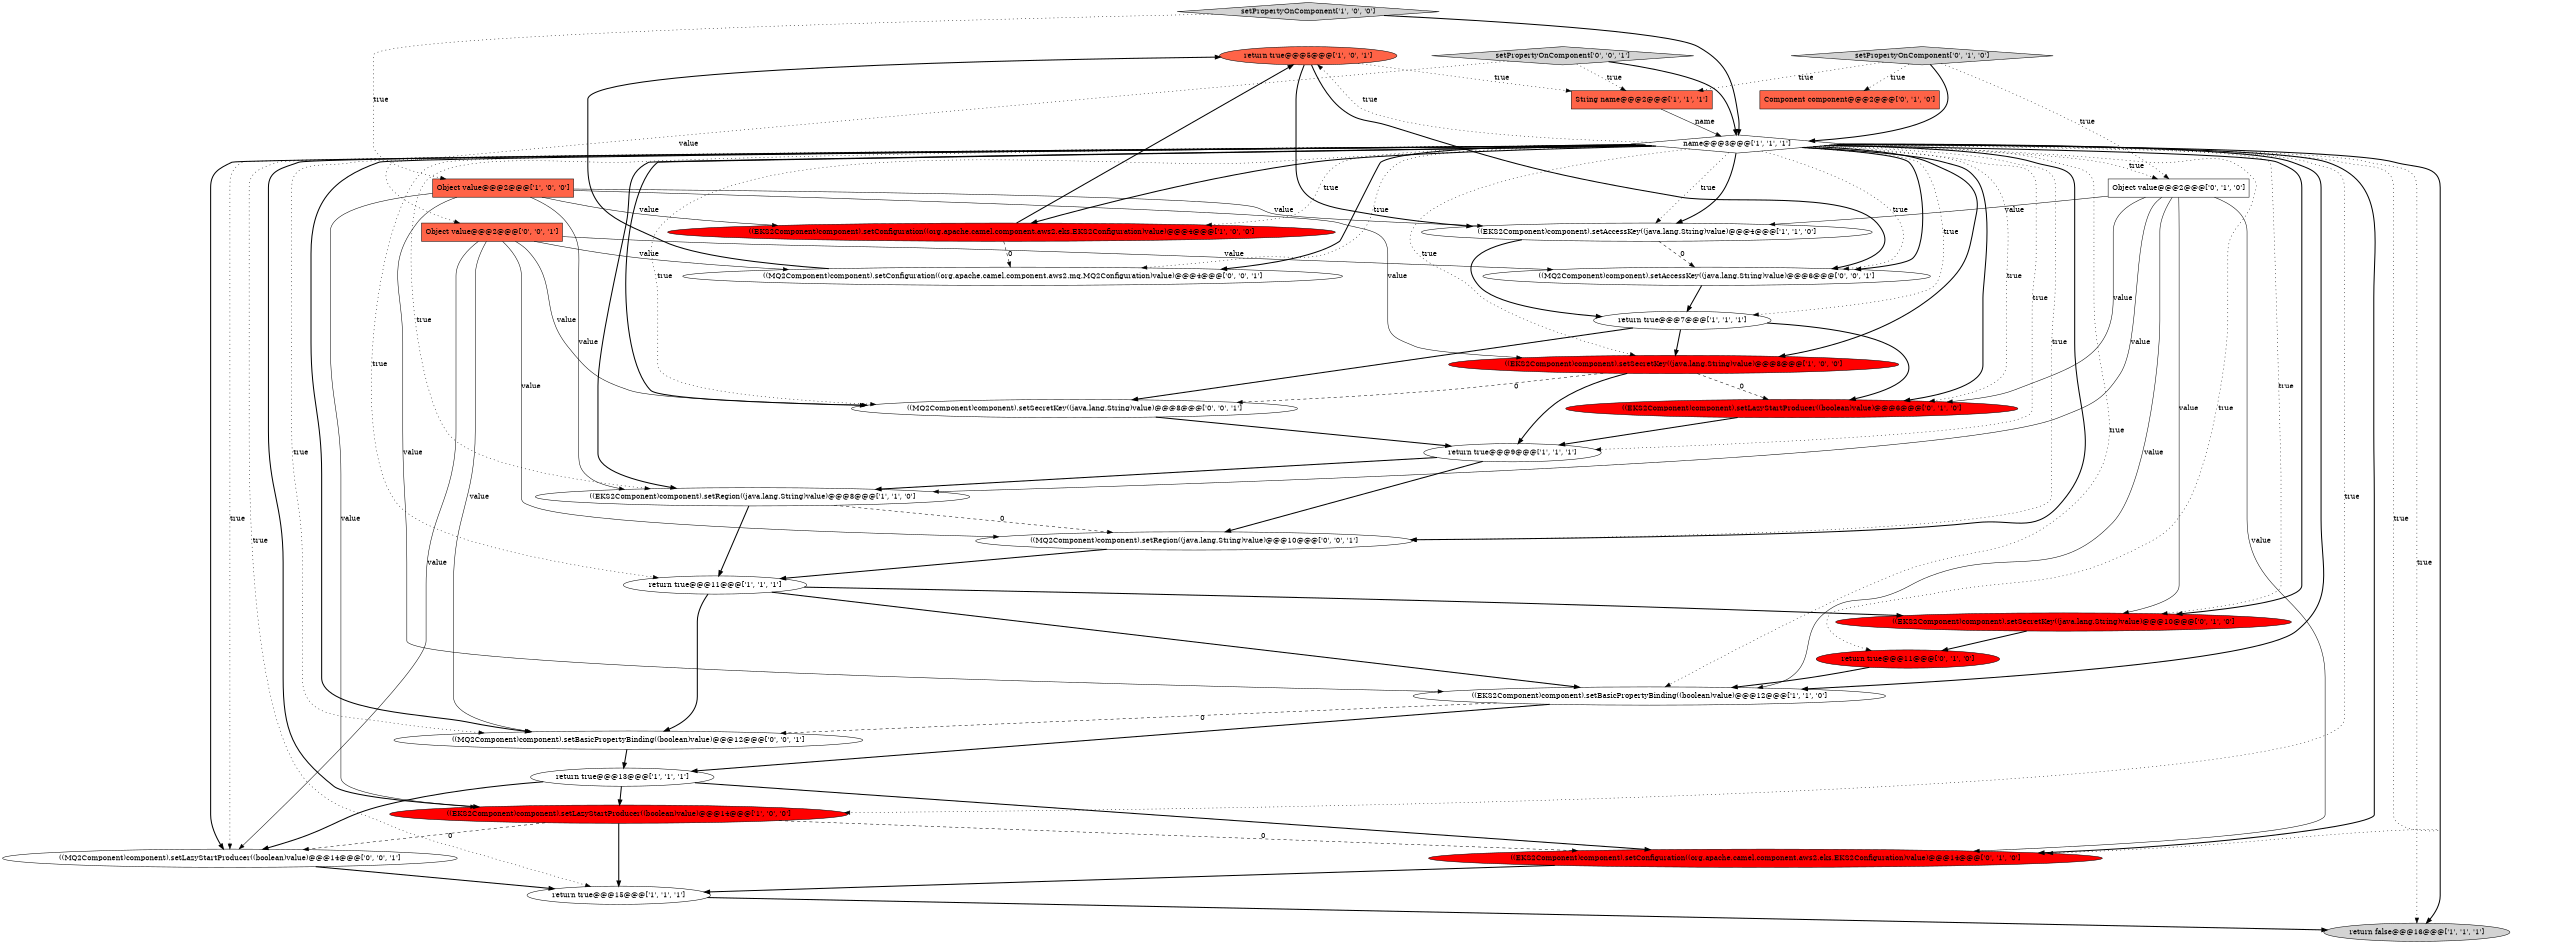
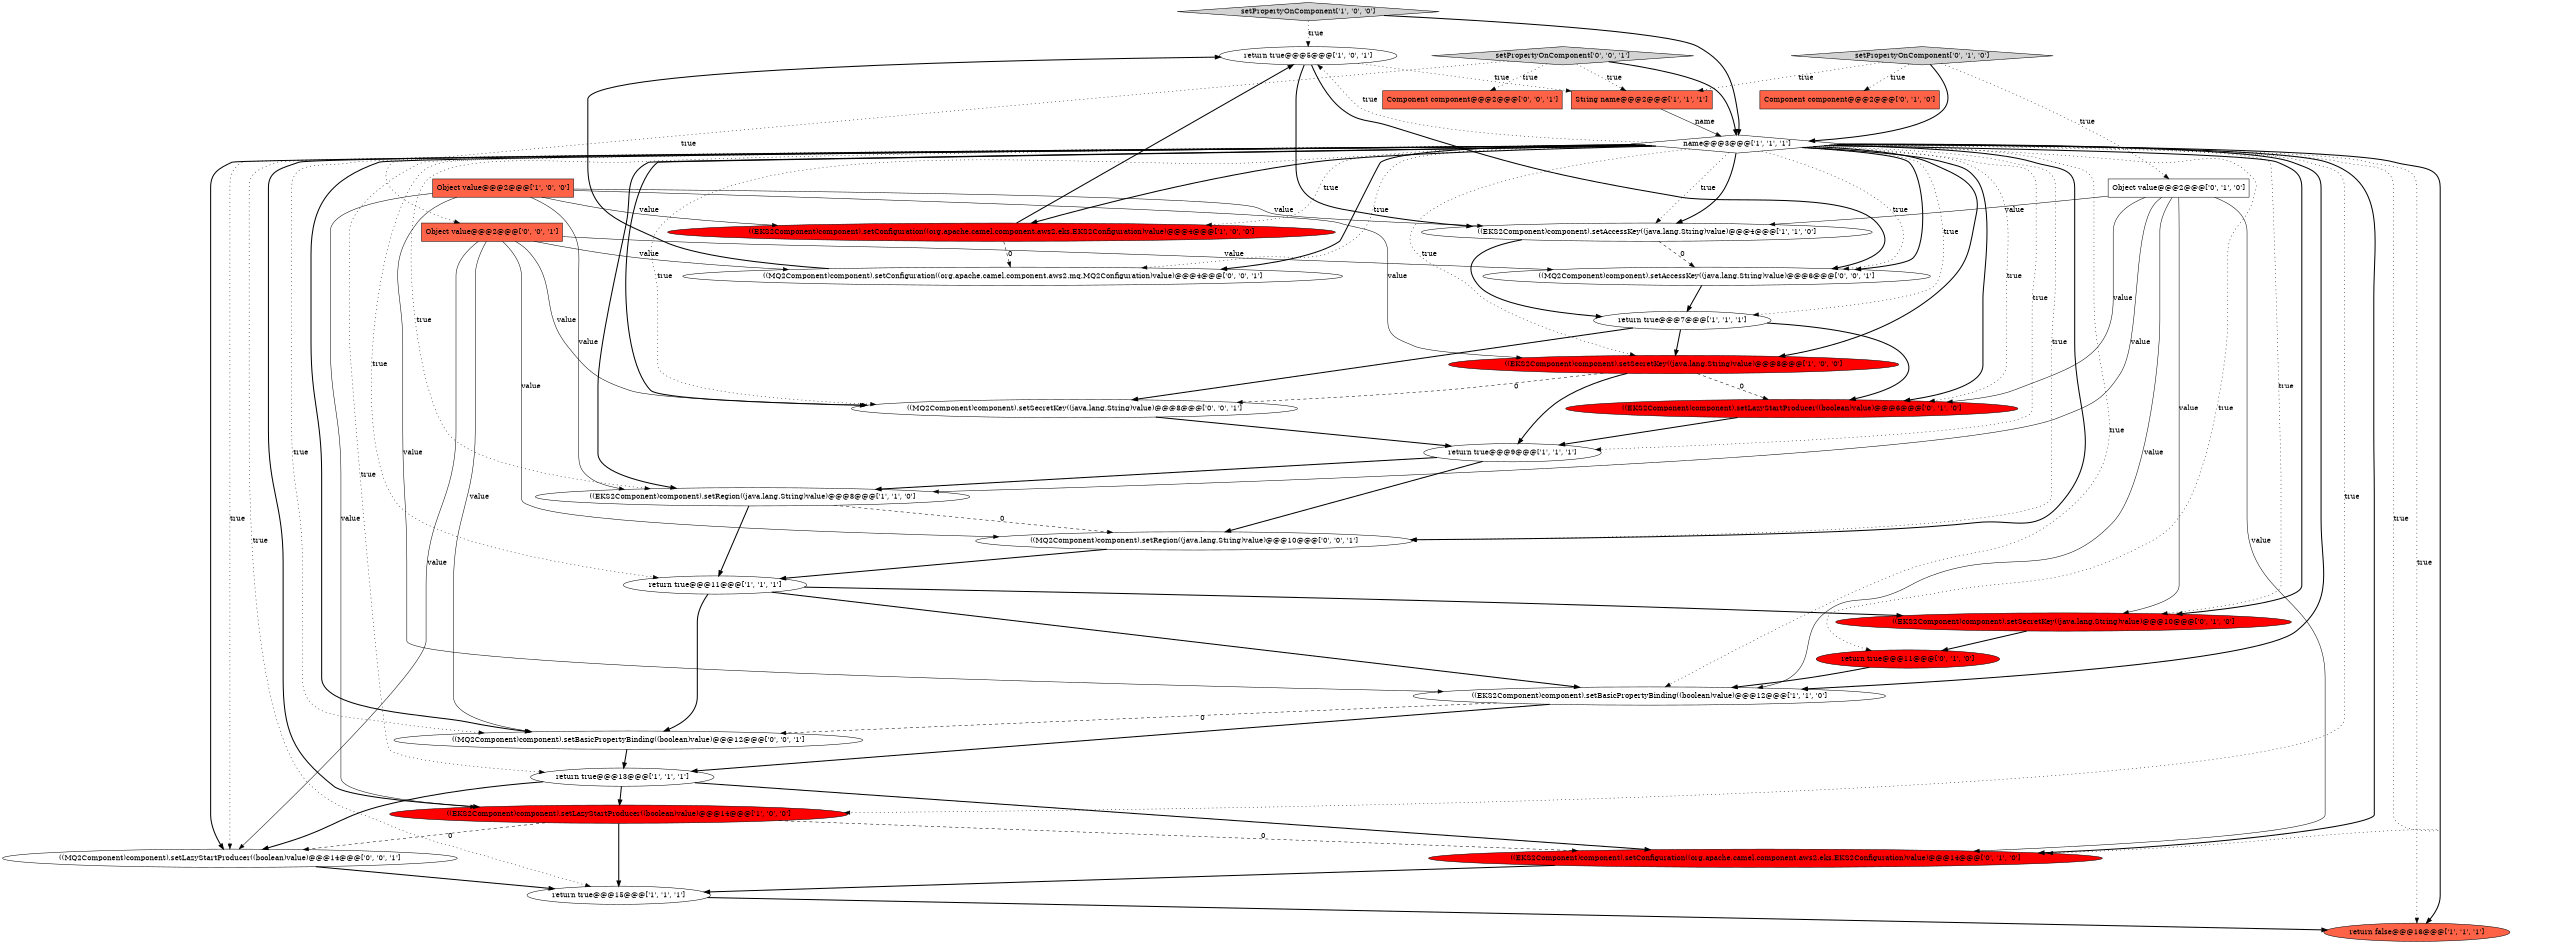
edge "setPropertyOnComponent['1', '0', '0']" -> "Object value@@@2@@@['1', '0', '0']": now "setPropertyOnComponent['1', '0', '0']" -> "return true@@@5@@@['1', '0', '1']"
node "return true@@@5@@@['1', '0', '1']": fillcolor tomato -> white
node "Component component@@@2@@@['0', '0', '1']": added
edge "setPropertyOnComponent['0', '0', '1']" -> "Object value@@@2@@@['0', '0', '1']": label "value" -> "true"
edge "name@@@3@@@['1', '1', '1']" -> "Object value@@@2@@@['0', '1', '0']": now "name@@@3@@@['1', '1', '1']" -> "return true@@@13@@@['1', '1', '1']"
node "return false@@@16@@@['1', '1', '1']": fillcolor lightgray -> tomato
